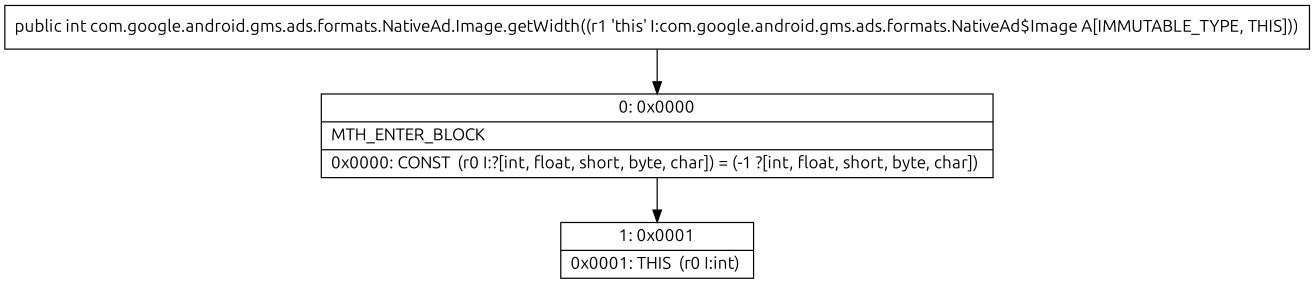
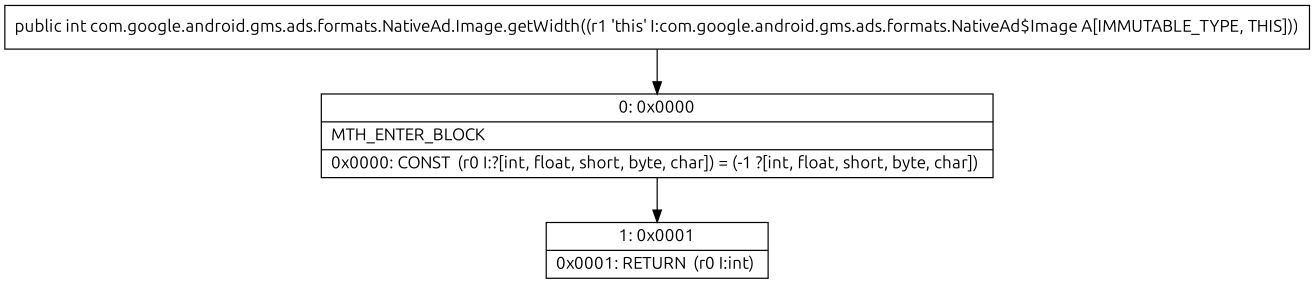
node "1: 0x0001": text "0x0001: THIS  (r0 I:int)" -> "0x0001: RETURN  (r0 I:int)"
